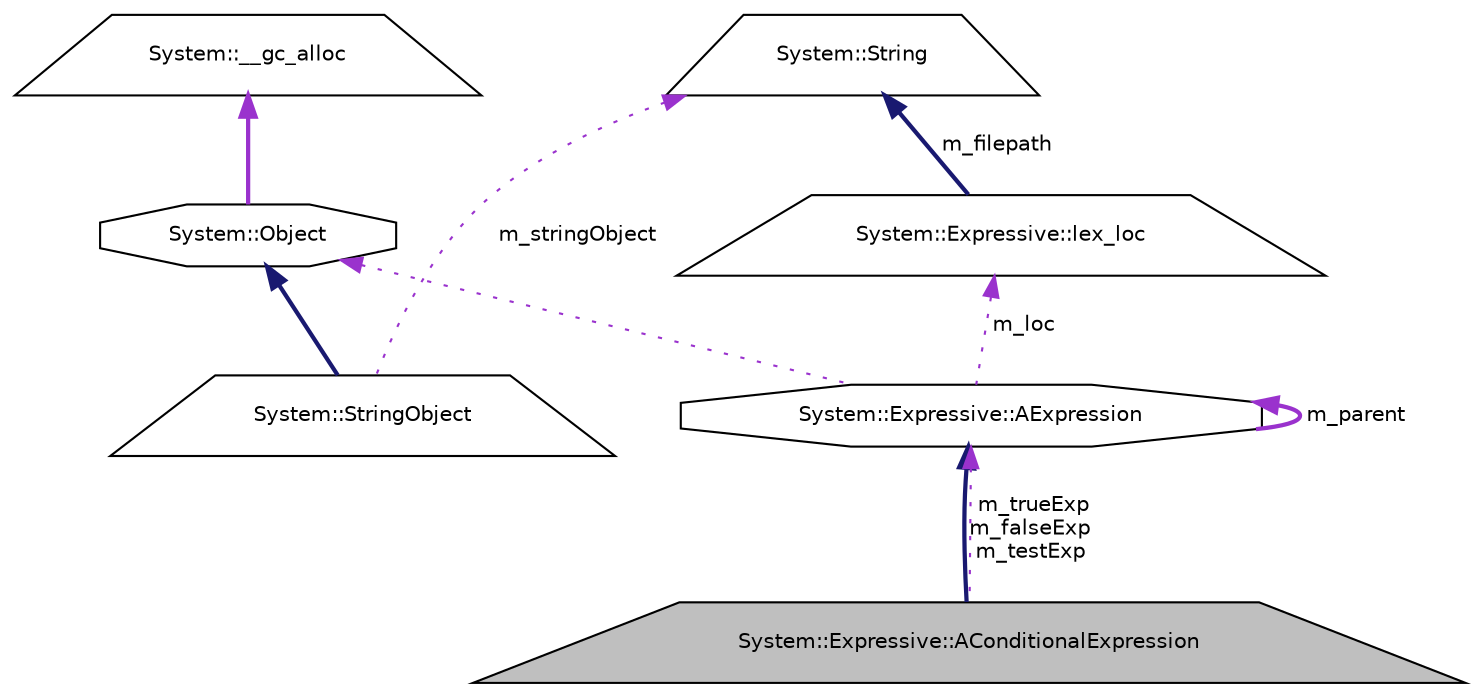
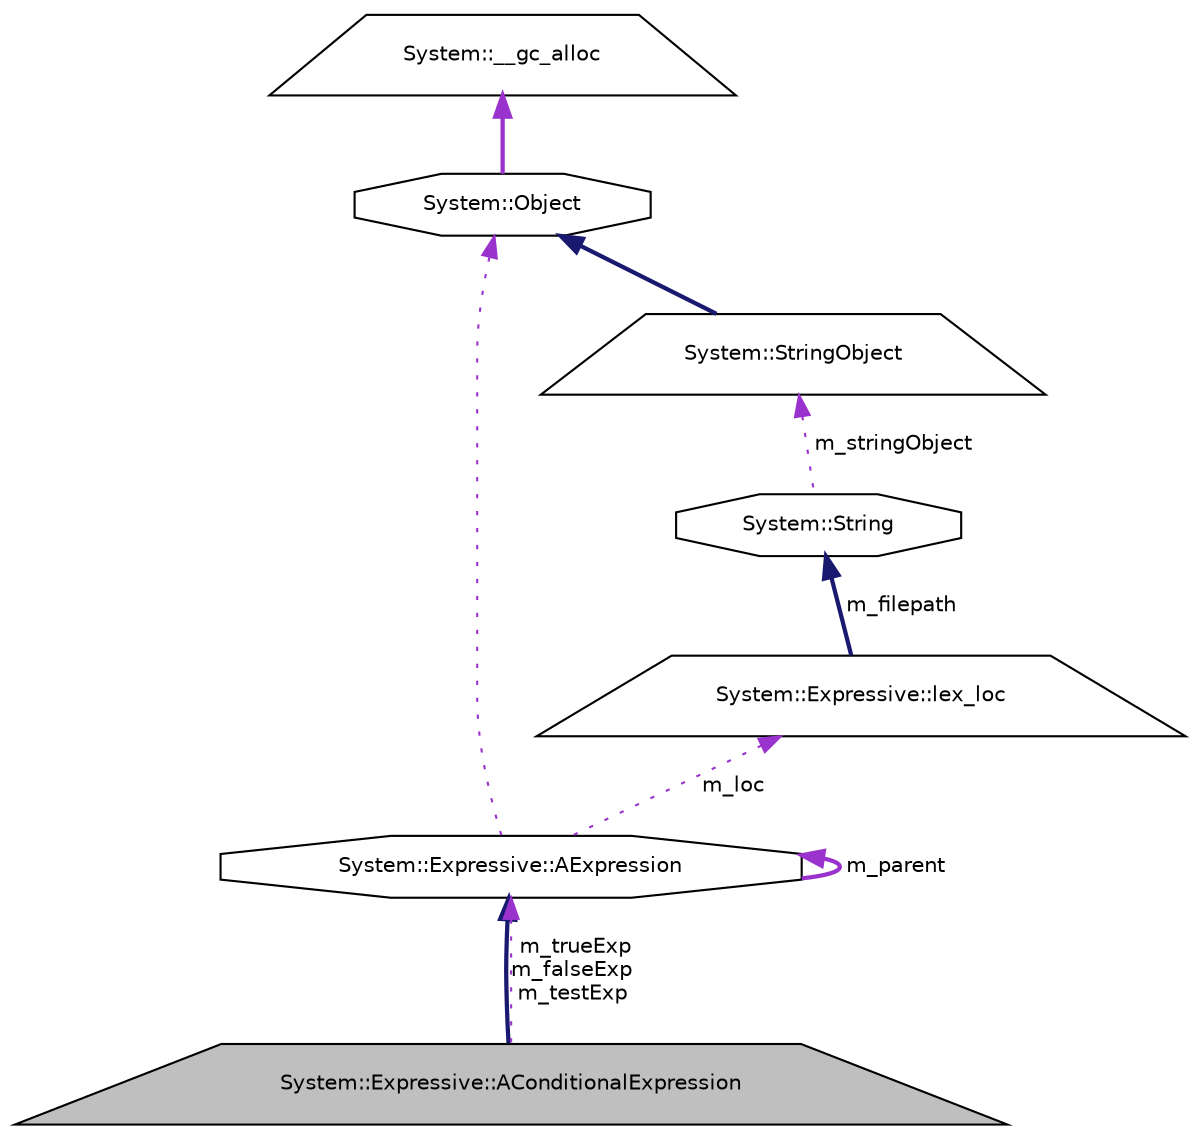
node "System::String": shape trapezium -> octagon
edge "System::StringObject" -> "System::String": reversed
